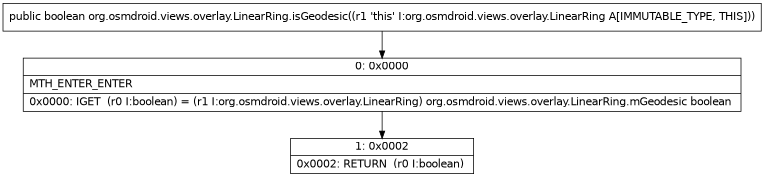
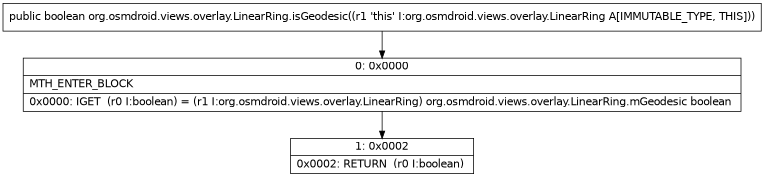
node "0: 0x0000": text "MTH_ENTER_ENTER" -> "MTH_ENTER_BLOCK"
